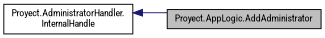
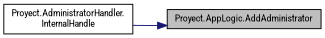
edge "Proyect.AppLogic.AddAdministrator" -> "Proyect.AdministratorHandler. InternalHandle": reversed
